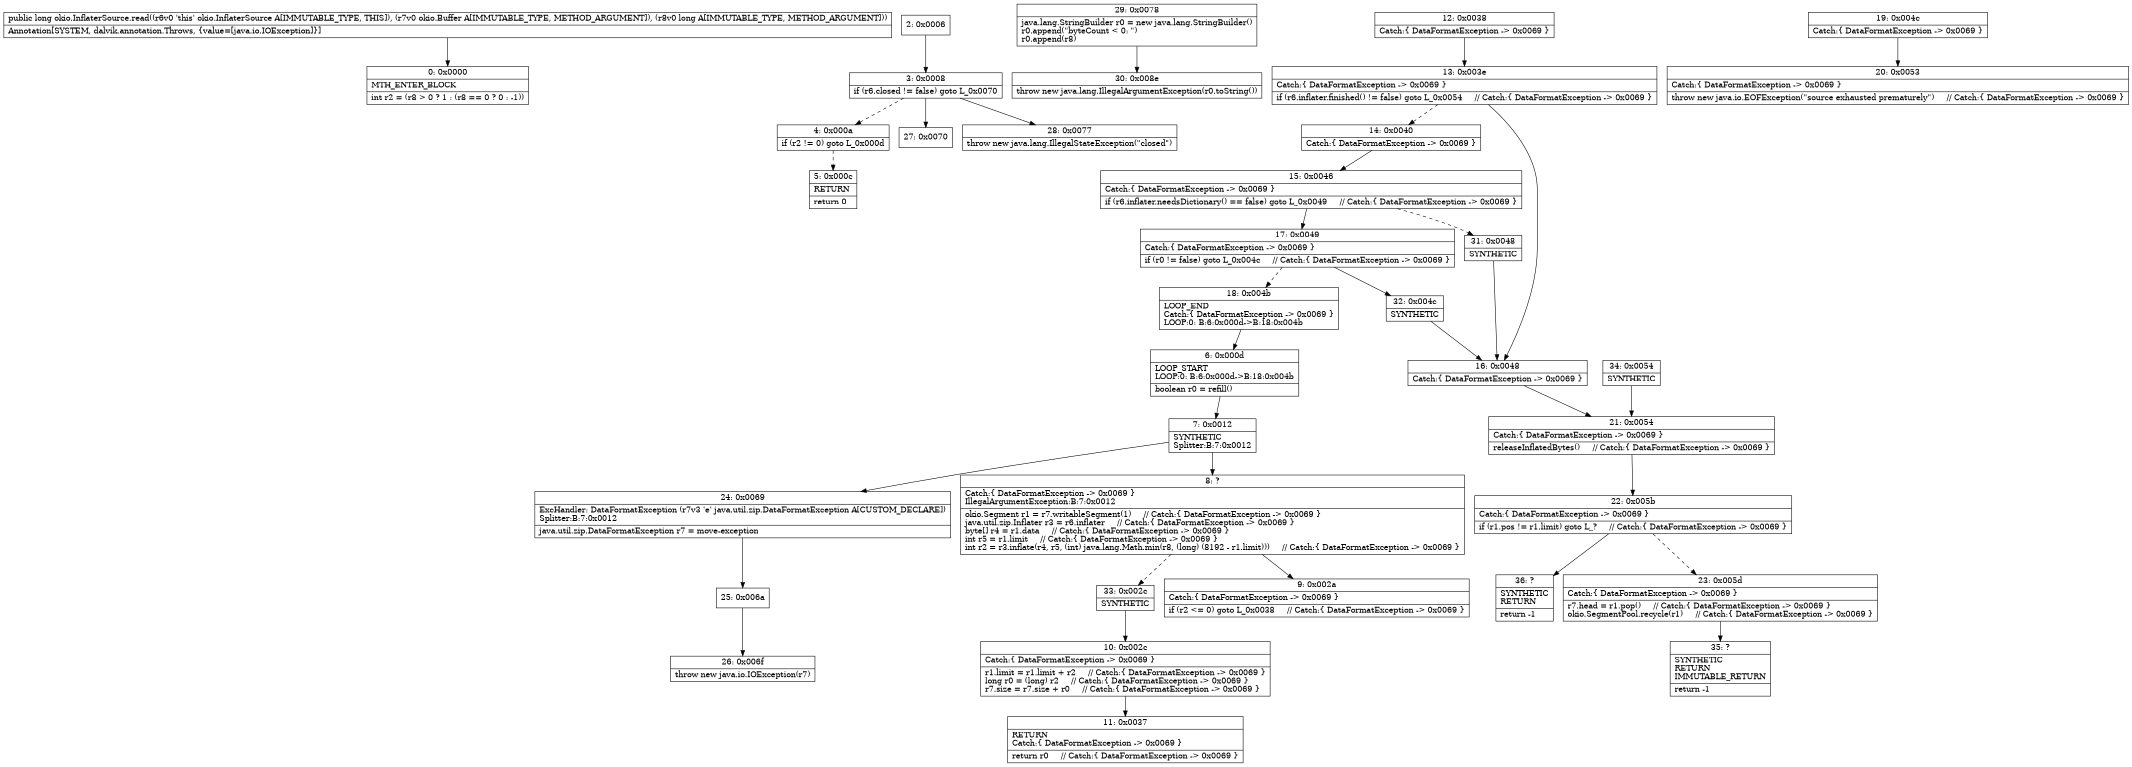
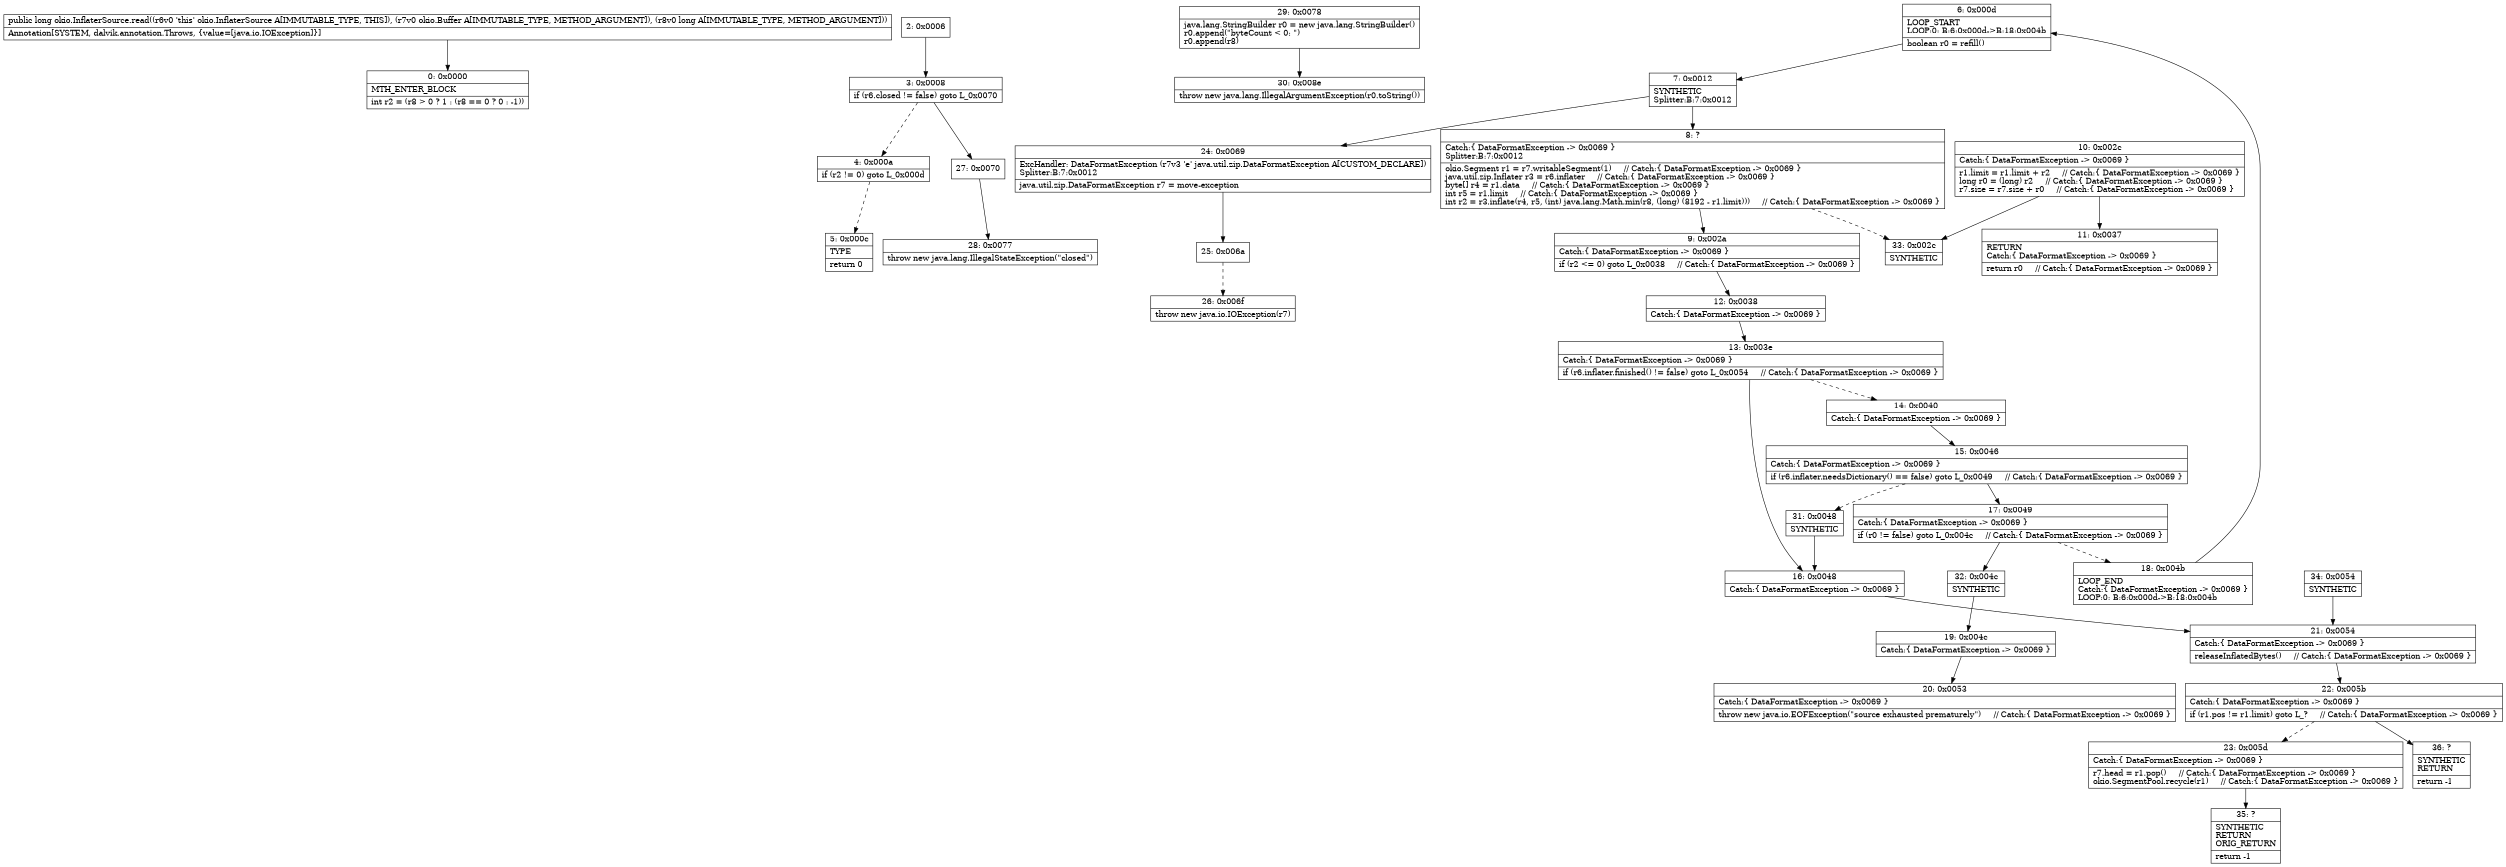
edge "3: 0x0008" -> "28: 0x0077": now "27: 0x0070" -> "28: 0x0077"
node "5: 0x000c": text "RETURN" -> "TYPE"
edge "9: 0x002a" -> "12: 0x0038": added
edge "32: 0x004c" -> "16: 0x0048": now "32: 0x004c" -> "19: 0x004c"
node "8: ?": text "IllegalArgumentException:B:7:0x0012" -> "Splitter:B:7:0x0012"
edge "33: 0x002c" -> "10: 0x002c": reversed
edge "25: 0x006a" -> "26: 0x006f": style solid -> dashed
node "35: ?": text "IMMUTABLE_RETURN" -> "ORIG_RETURN"
